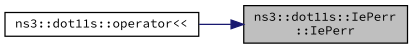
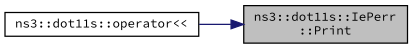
node "ns3::dot11s::IePerr ::IePerr": label "ns3::dot11s::IePerr ::IePerr" -> "ns3::dot11s::IePerr ::Print"
